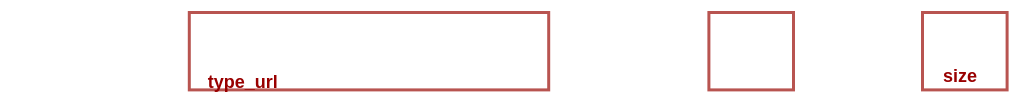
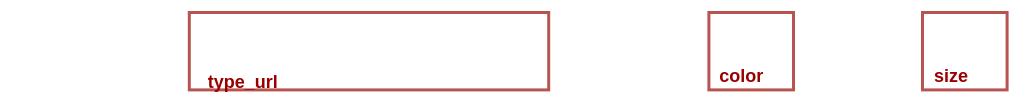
node "color": added
node "size": moved (960, 76) -> (951, 76)
